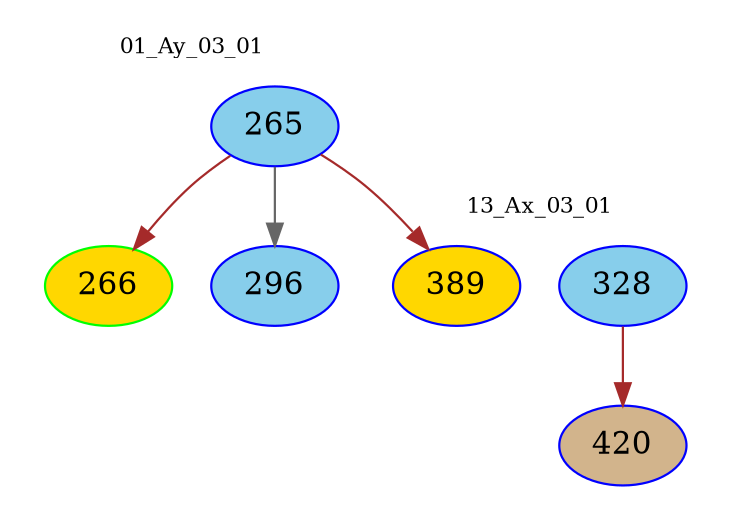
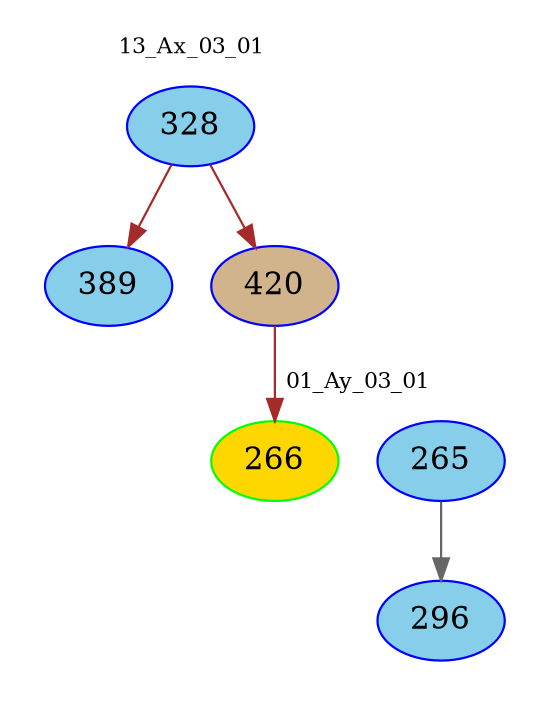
edge "265" -> "266": now "420" -> "266"
edge "265" -> "389": now "328" -> "389"
node "389": fillcolor gold -> skyblue
